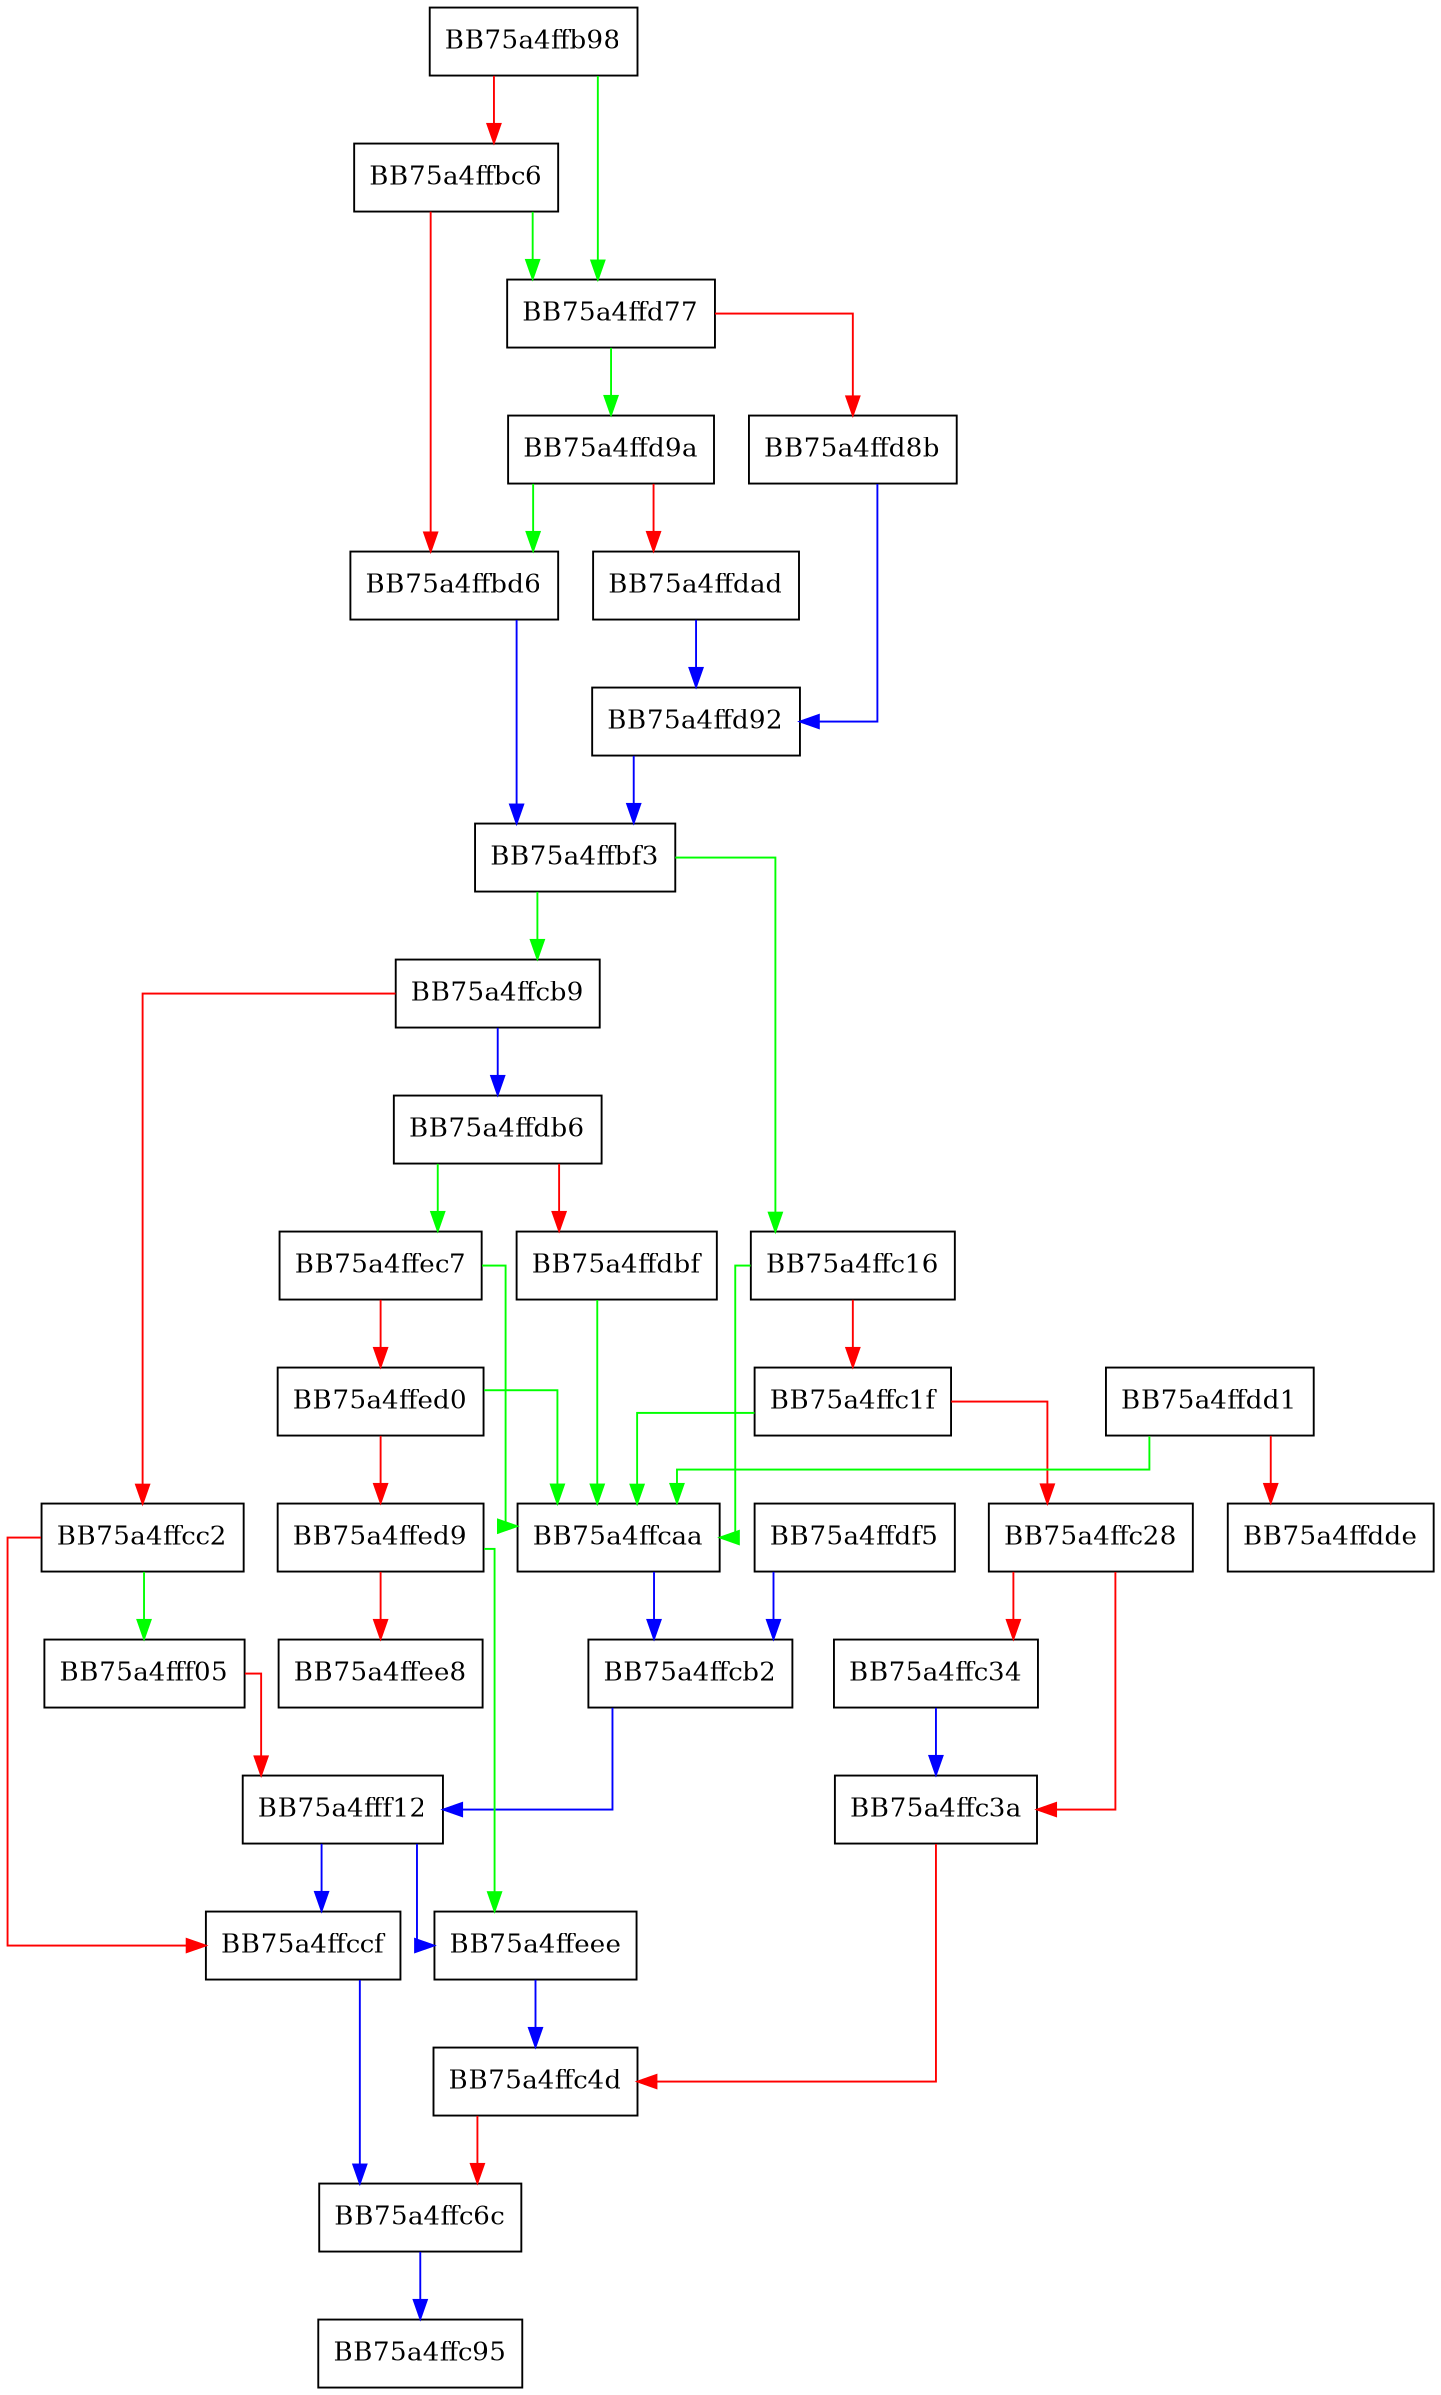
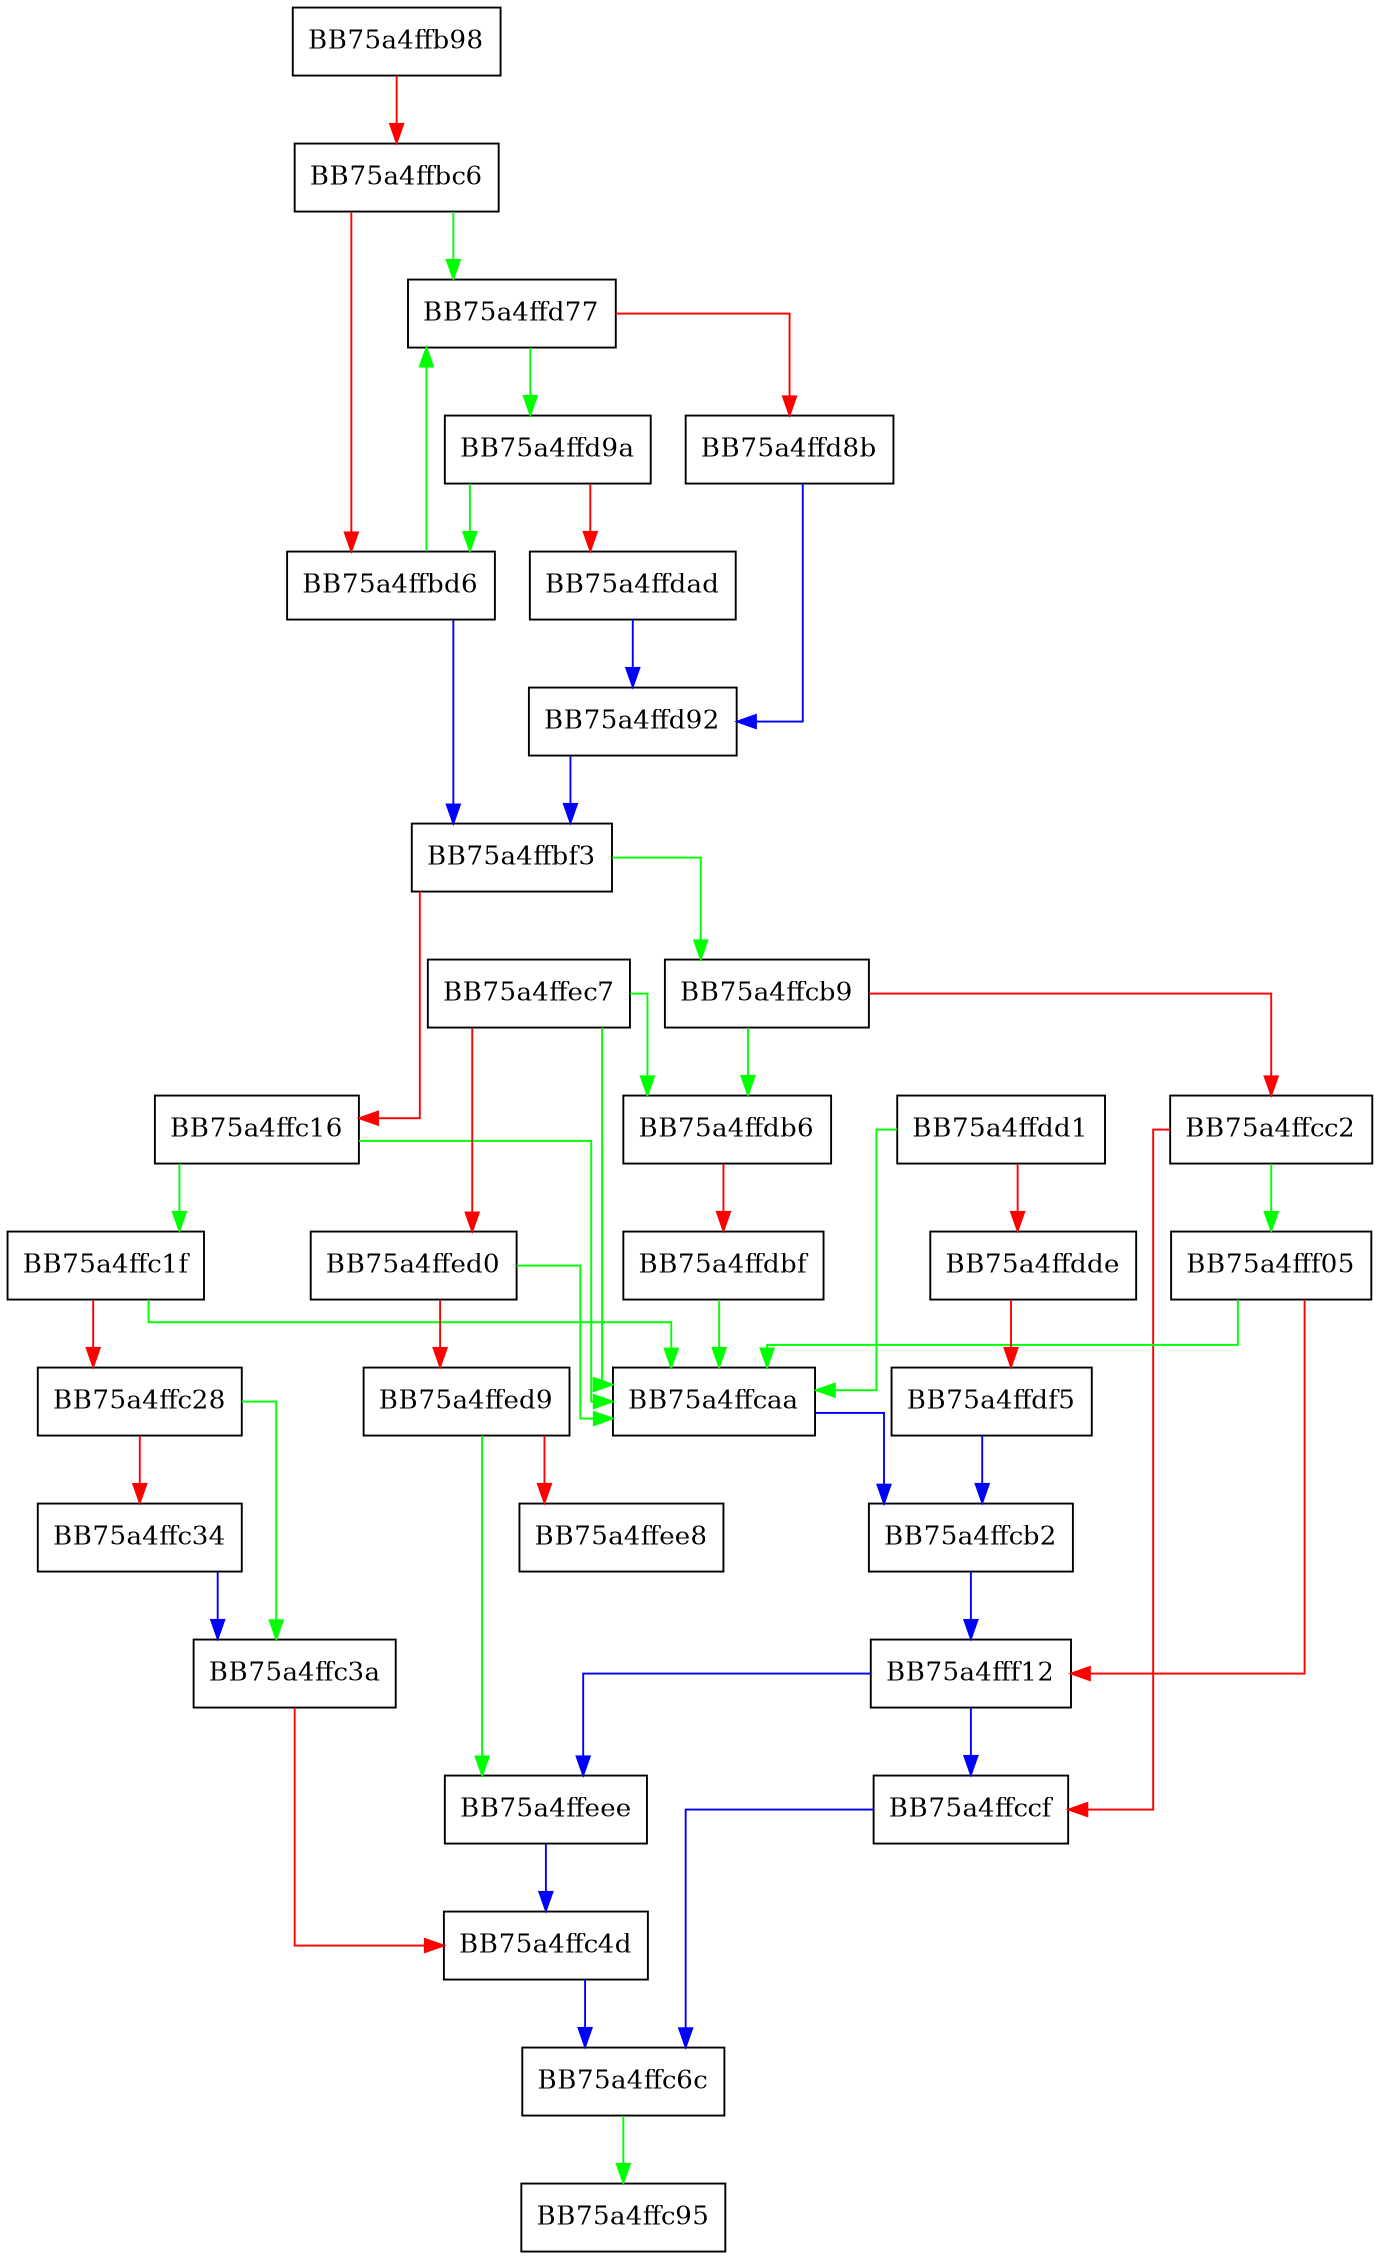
edge "BB75a4ffb98" -> "BB75a4ffd77": now "BB75a4ffbd6" -> "BB75a4ffd77"
edge "BB75a4ffbf3" -> "BB75a4ffc16": color green -> red
edge "BB75a4ffcb9" -> "BB75a4ffdb6": color blue -> green
edge "BB75a4ffdb6" -> "BB75a4ffec7": reversed
edge "BB75a4ffc16" -> "BB75a4ffc1f": color red -> green
edge "BB75a4ffdde" -> "BB75a4ffdf5": added
edge "BB75a4fff05" -> "BB75a4ffcaa": added
edge "BB75a4ffc28" -> "BB75a4ffc3a": color red -> green
edge "BB75a4ffc4d" -> "BB75a4ffc6c": color red -> blue
edge "BB75a4ffc6c" -> "BB75a4ffc95": color blue -> green
